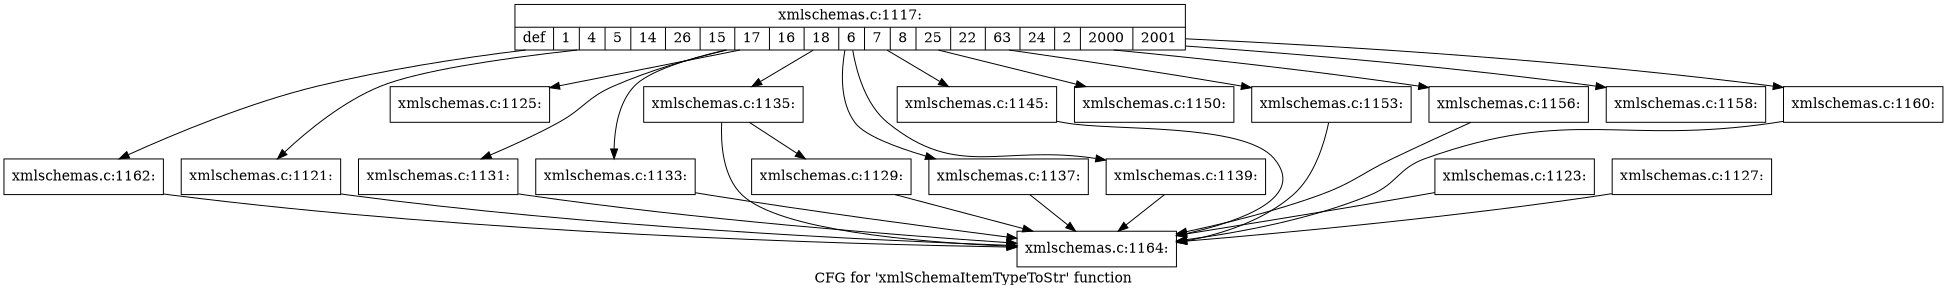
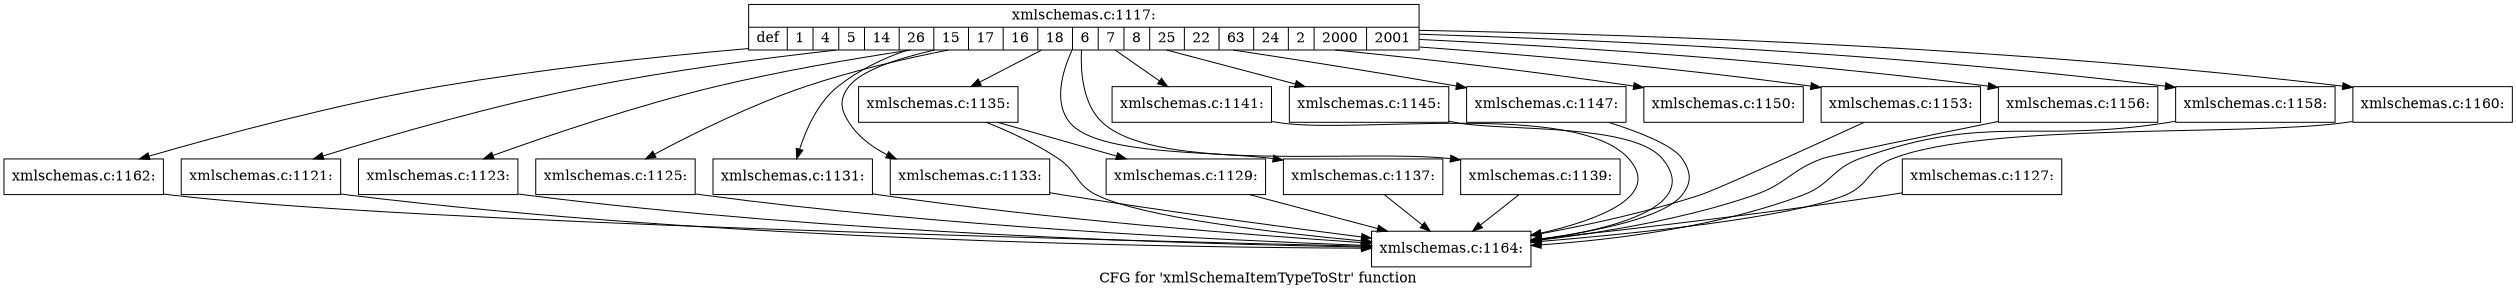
edge "xmlschemas.c:1117:" -> "xmlschemas.c:1123:": added
node "xmlschemas.c:1141:": added
node "xmlschemas.c:1147:": added
edge "xmlschemas.c:1158:" -> "xmlschemas.c:1164:": added
edge "xmlschemas.c:1125:" -> "xmlschemas.c:1164:": added
